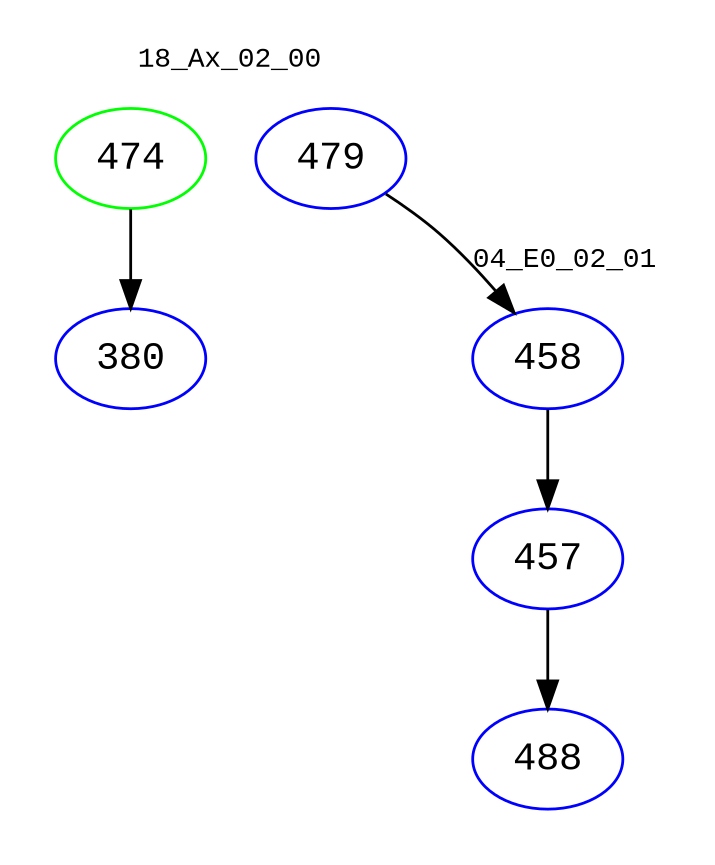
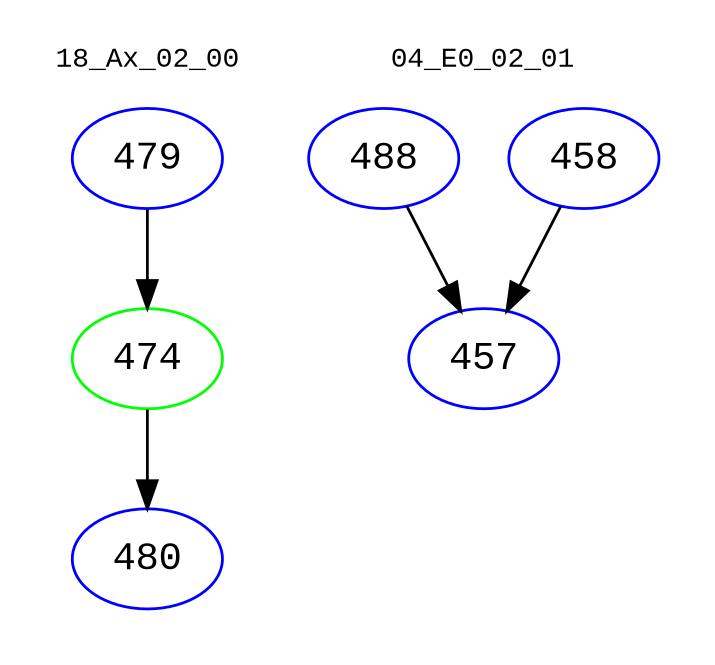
edge "479" -> "458": now "479" -> "474"
node "380": label "380" -> "480"
edge "457" -> "488": reversed
